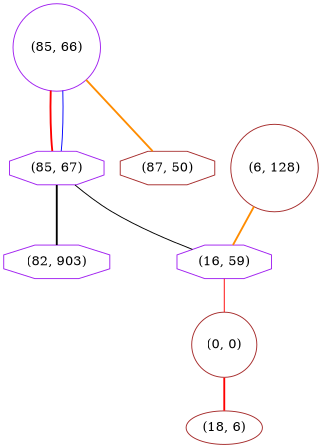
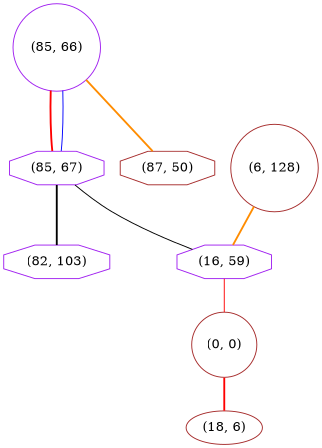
node "(82, 903)": label "(82, 903)" -> "(82, 103)"
